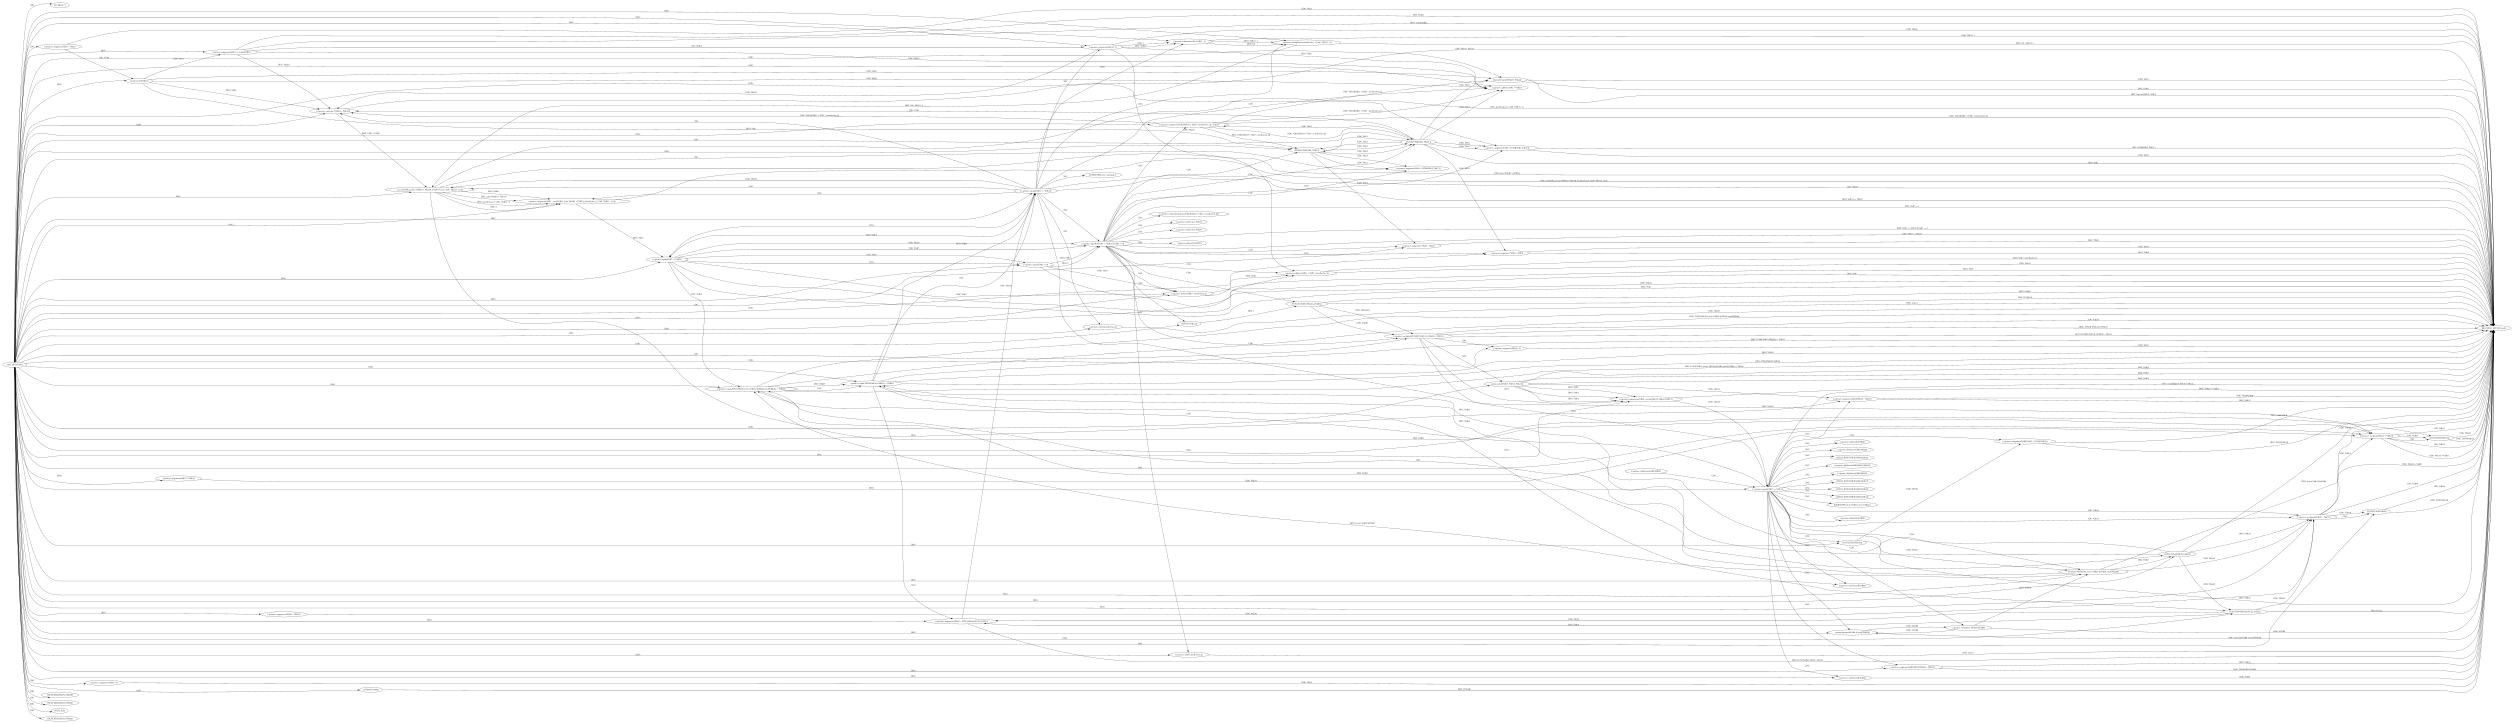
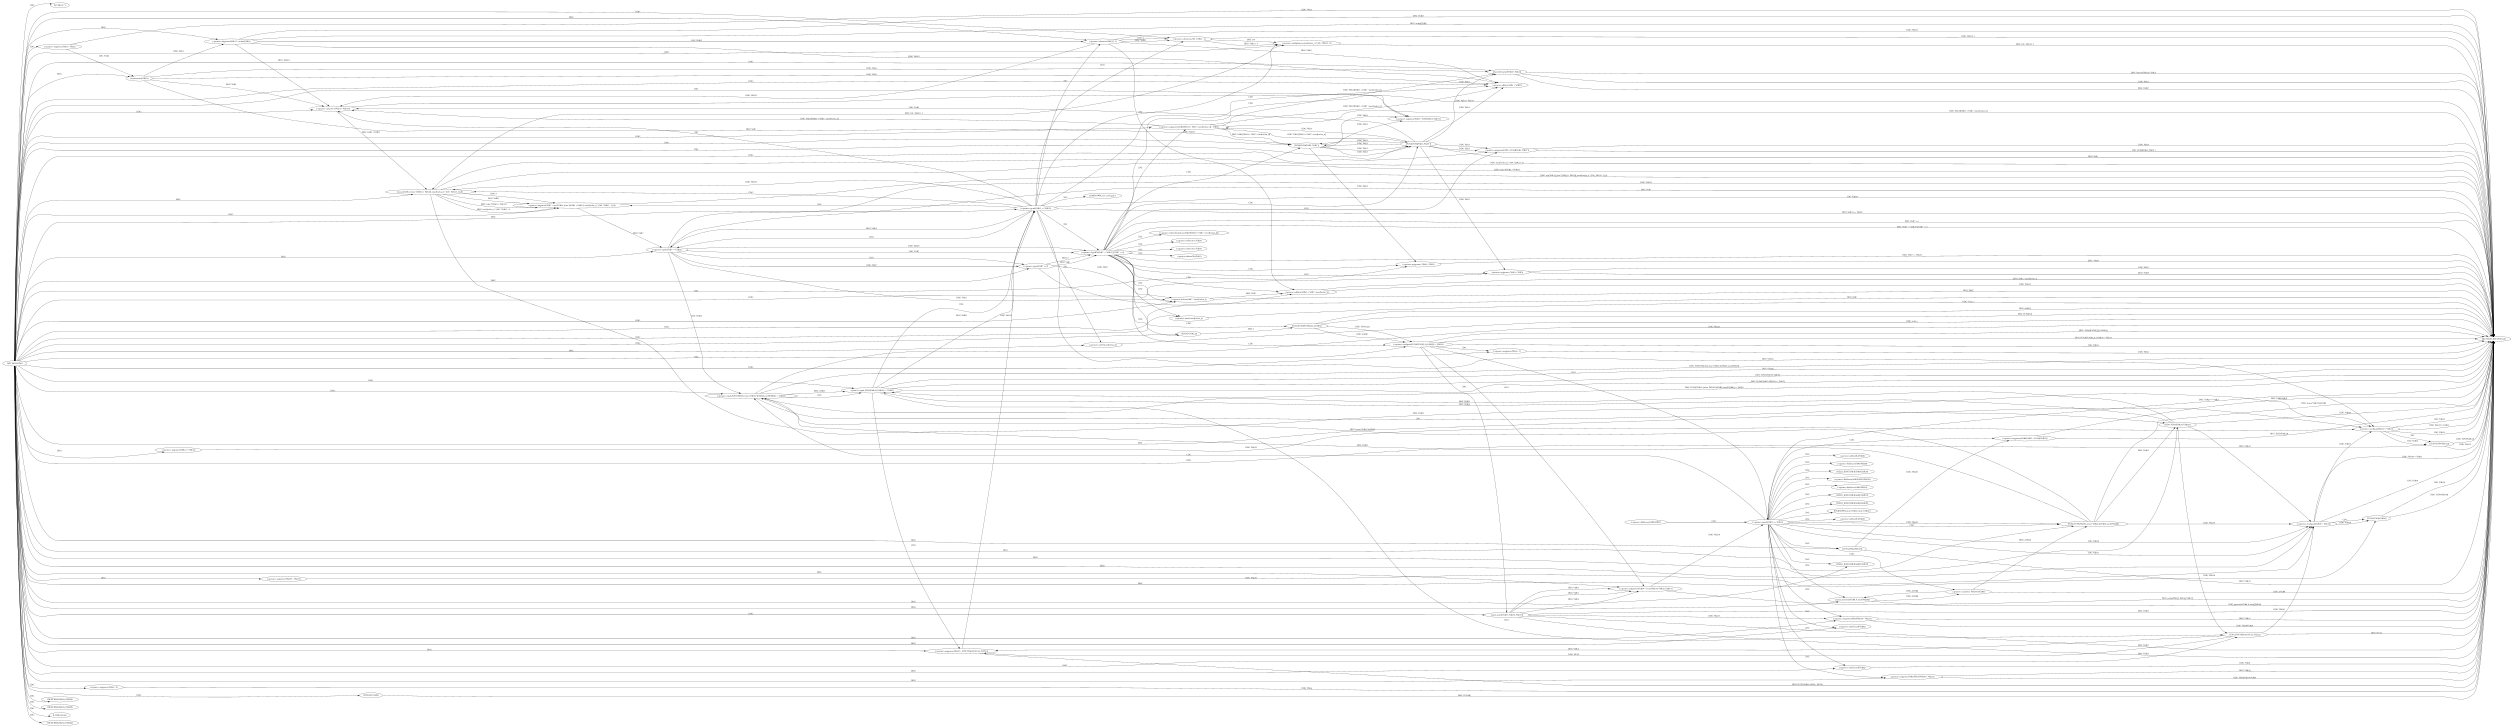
edge "(METHOD,FUN1)" -> "(<operator>.equals,VAR10 == VAR11)": now "(METHOD,FUN1)" -> "(FIELD_IDENTIFIER,VAR22,VAR22)"
node "(NULL,0,do)": label "(NULL,0,do)" -> "(LITERAL,0,do)"
